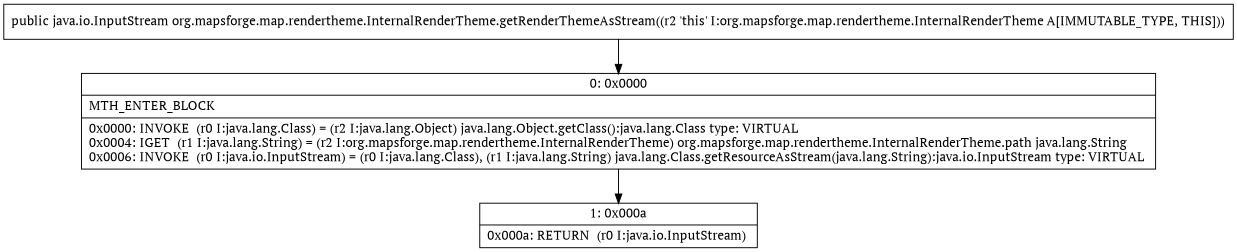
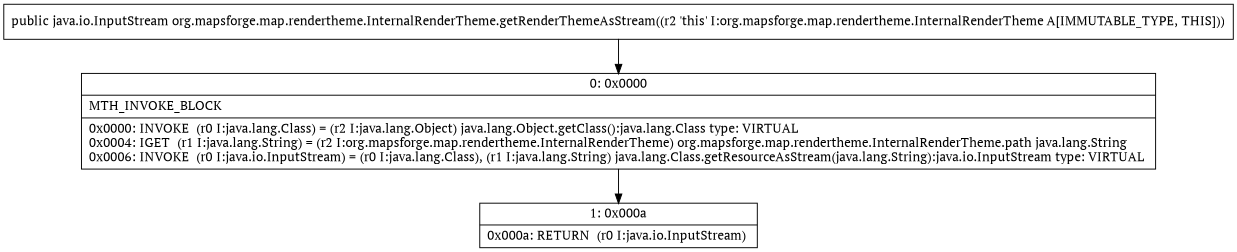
node "0: 0x0000": text "MTH_ENTER_BLOCK" -> "MTH_INVOKE_BLOCK"
